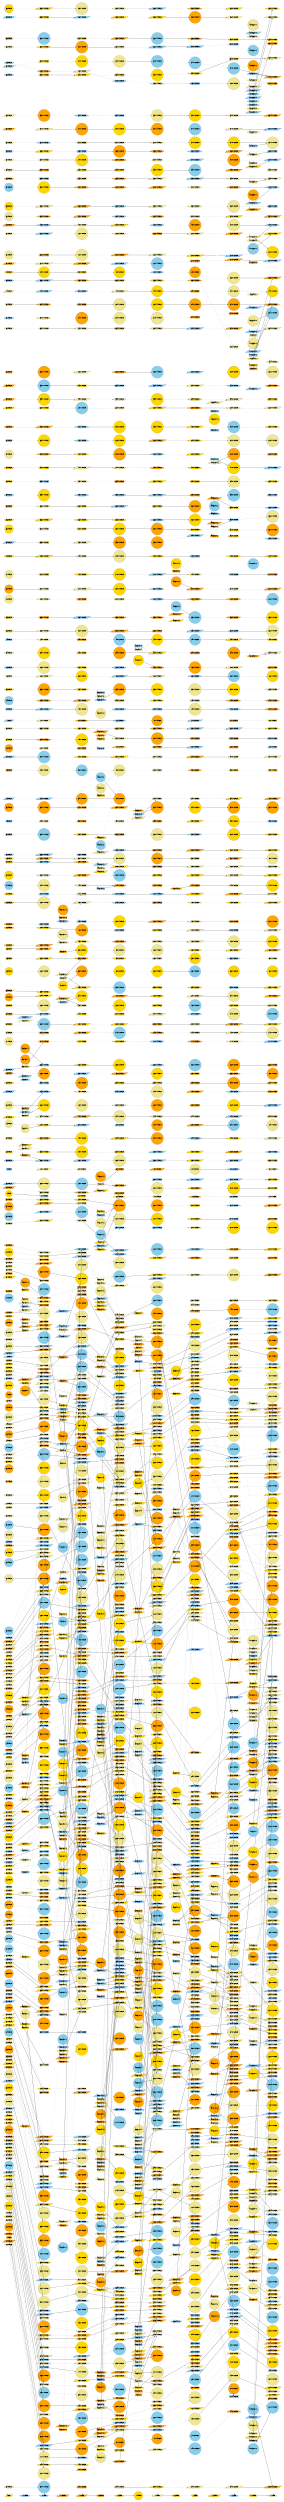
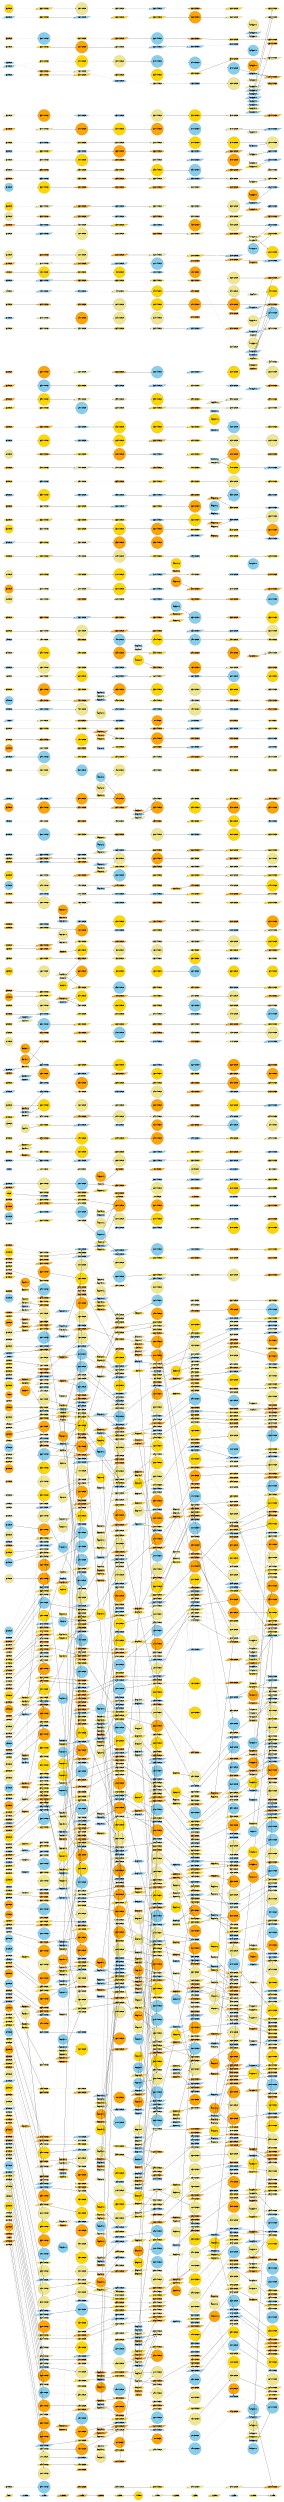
node "p186_1717_unique": fillcolor skyblue -> orange
node "a66_p108_1714": fillcolor skyblue -> orange
